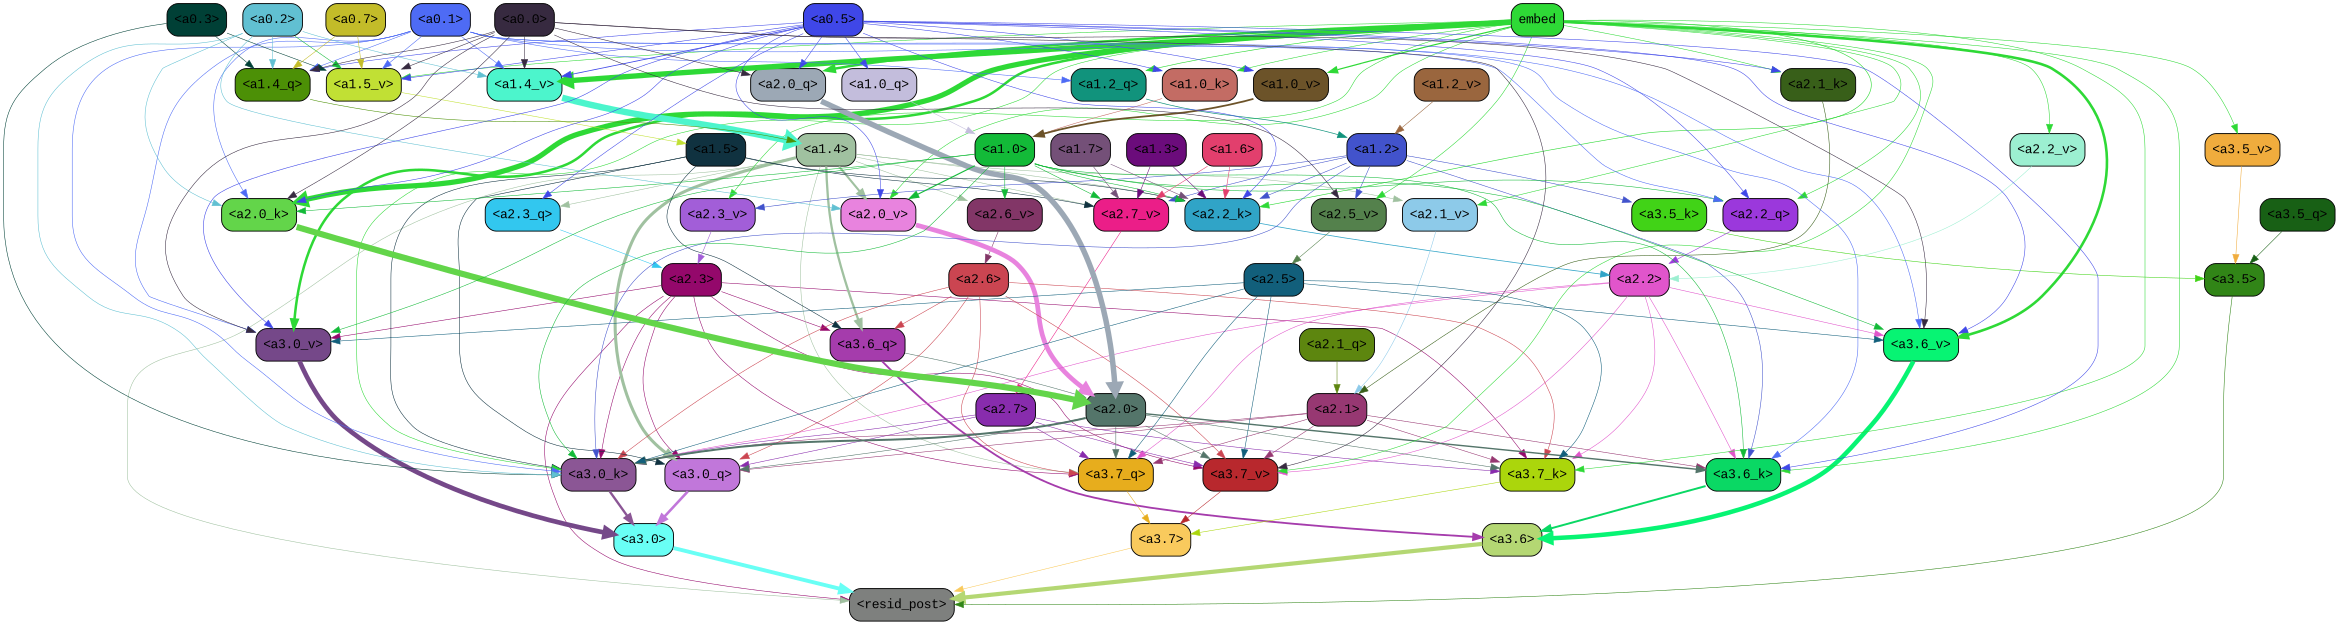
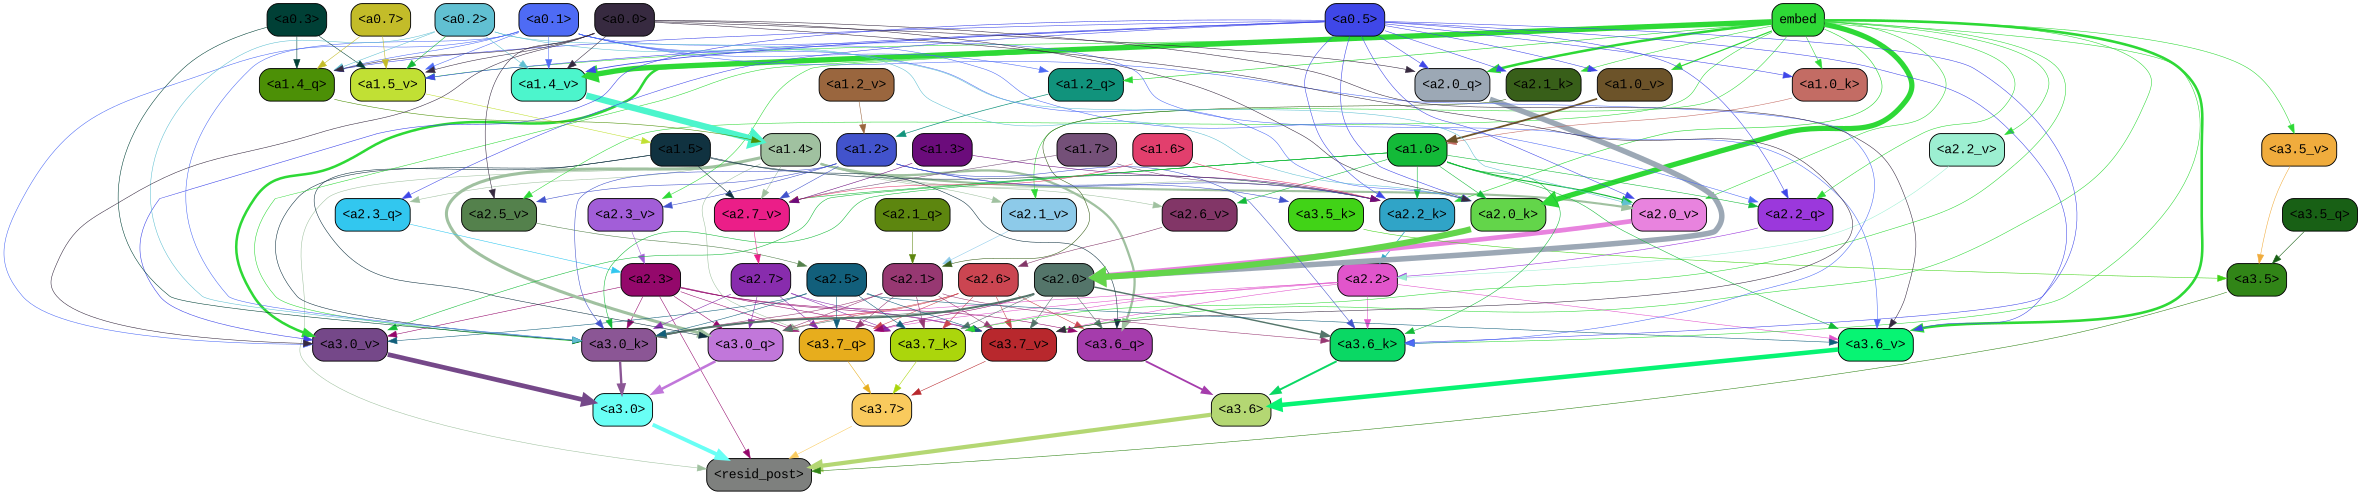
node "<a1.0_q>": removed
edge "<a3.6_q>" -> "<a2.0>": reversed
edge "<a2.0>" -> "<a3.7_q>": color #54756a -> #94086b
